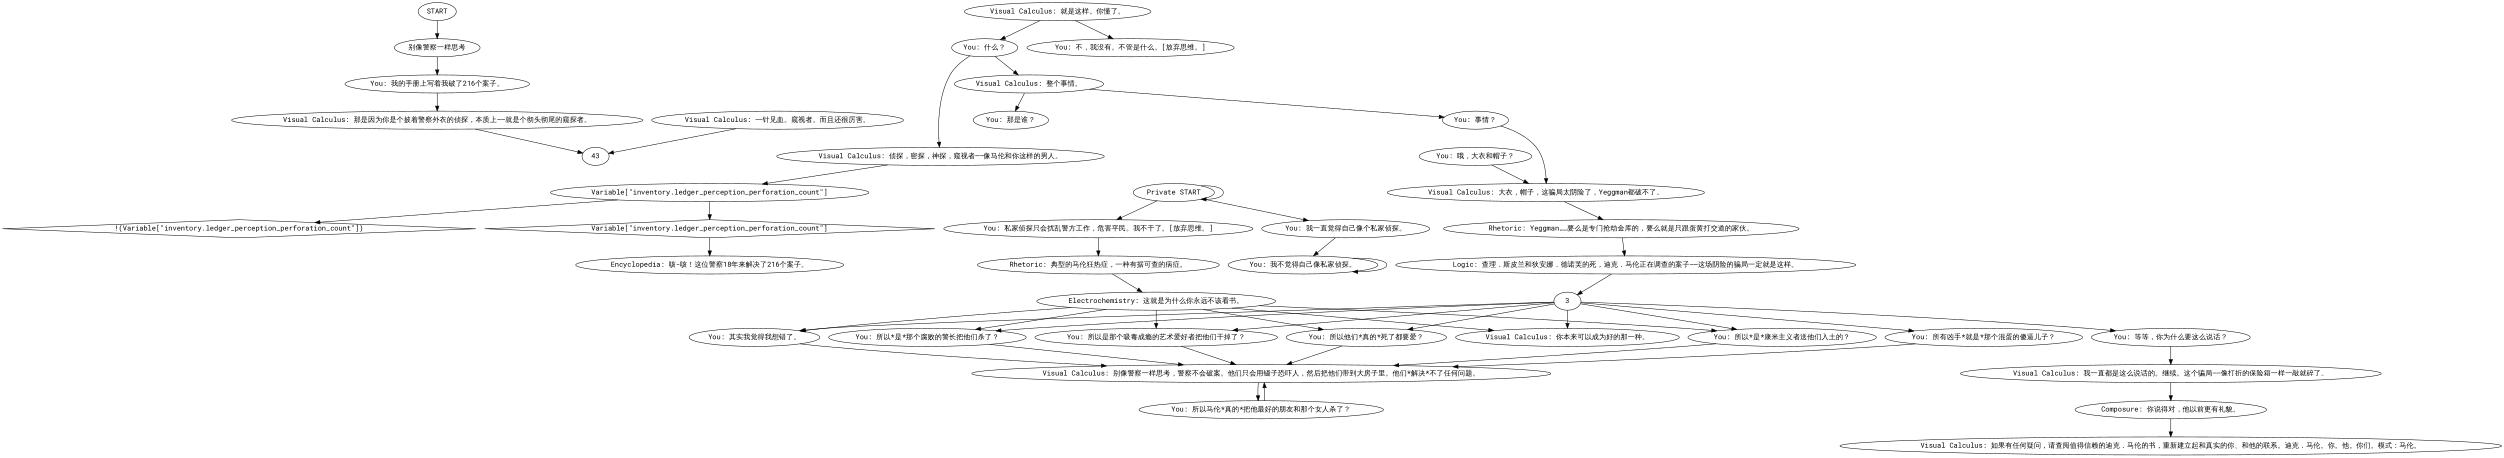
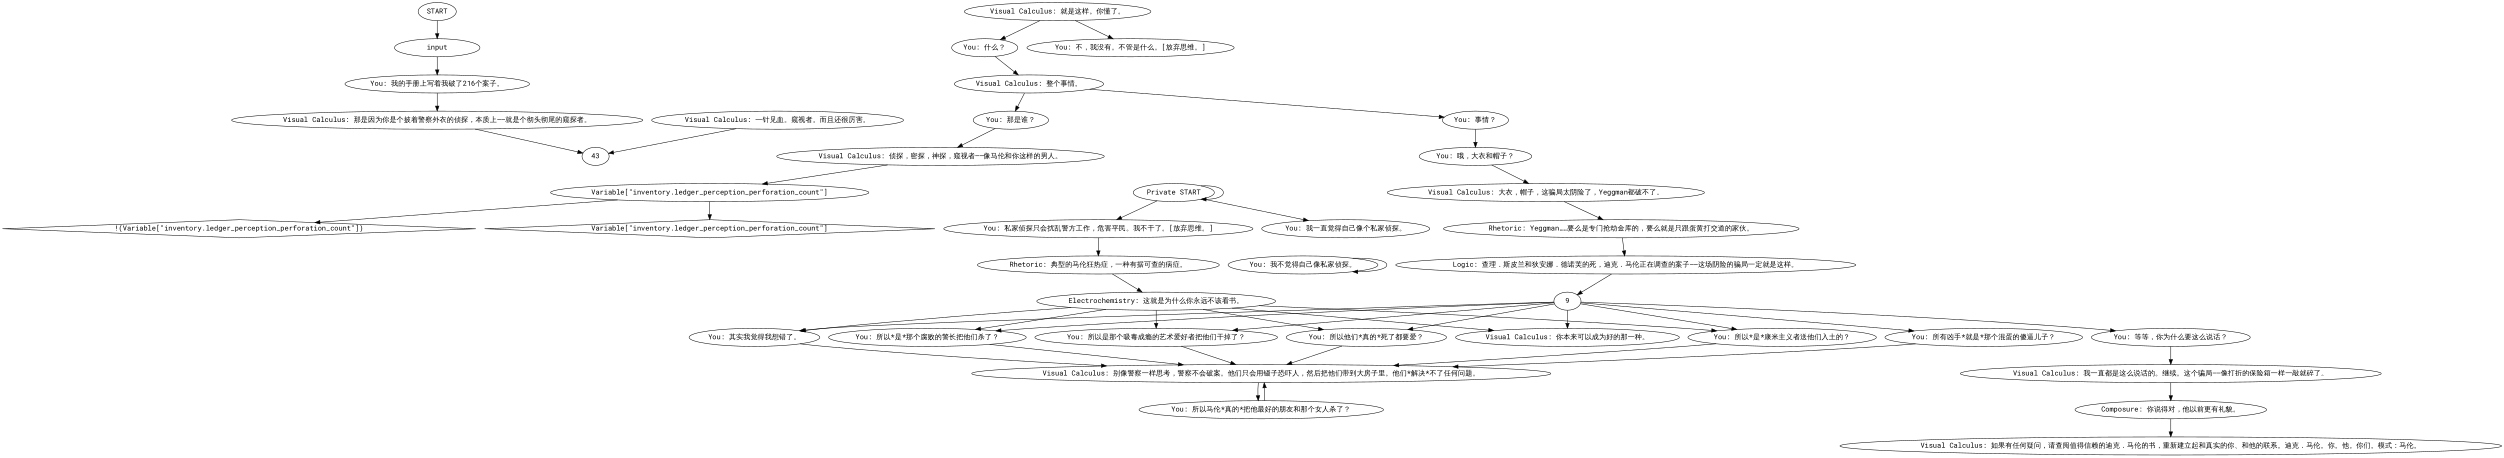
node "别像警察一样思考": label "别像警察一样思考" -> "input"
edge "You: 什么？" -> "Visual Calculus: 侦探，密探，神探，窥视者——像马伦和你这样的男人。": now "You: 那是谁？" -> "Visual Calculus: 侦探，密探，神探，窥视者——像马伦和你这样的男人。"
edge "You: 事情？" -> "Visual Calculus: 大衣，帽子，这骗局太阴险了，Yeggman都破不了。": now "You: 事情？" -> "You: 哦，大衣和帽子？"
edge "You: 我一直觉得自己像个私家侦探。" -> "You: 我不觉得自己像私家侦探。": removed
node "Encyclopedia: 咳-咳！这位警察18年来解决了216个案子。": removed
node "3": label "3" -> "9"
